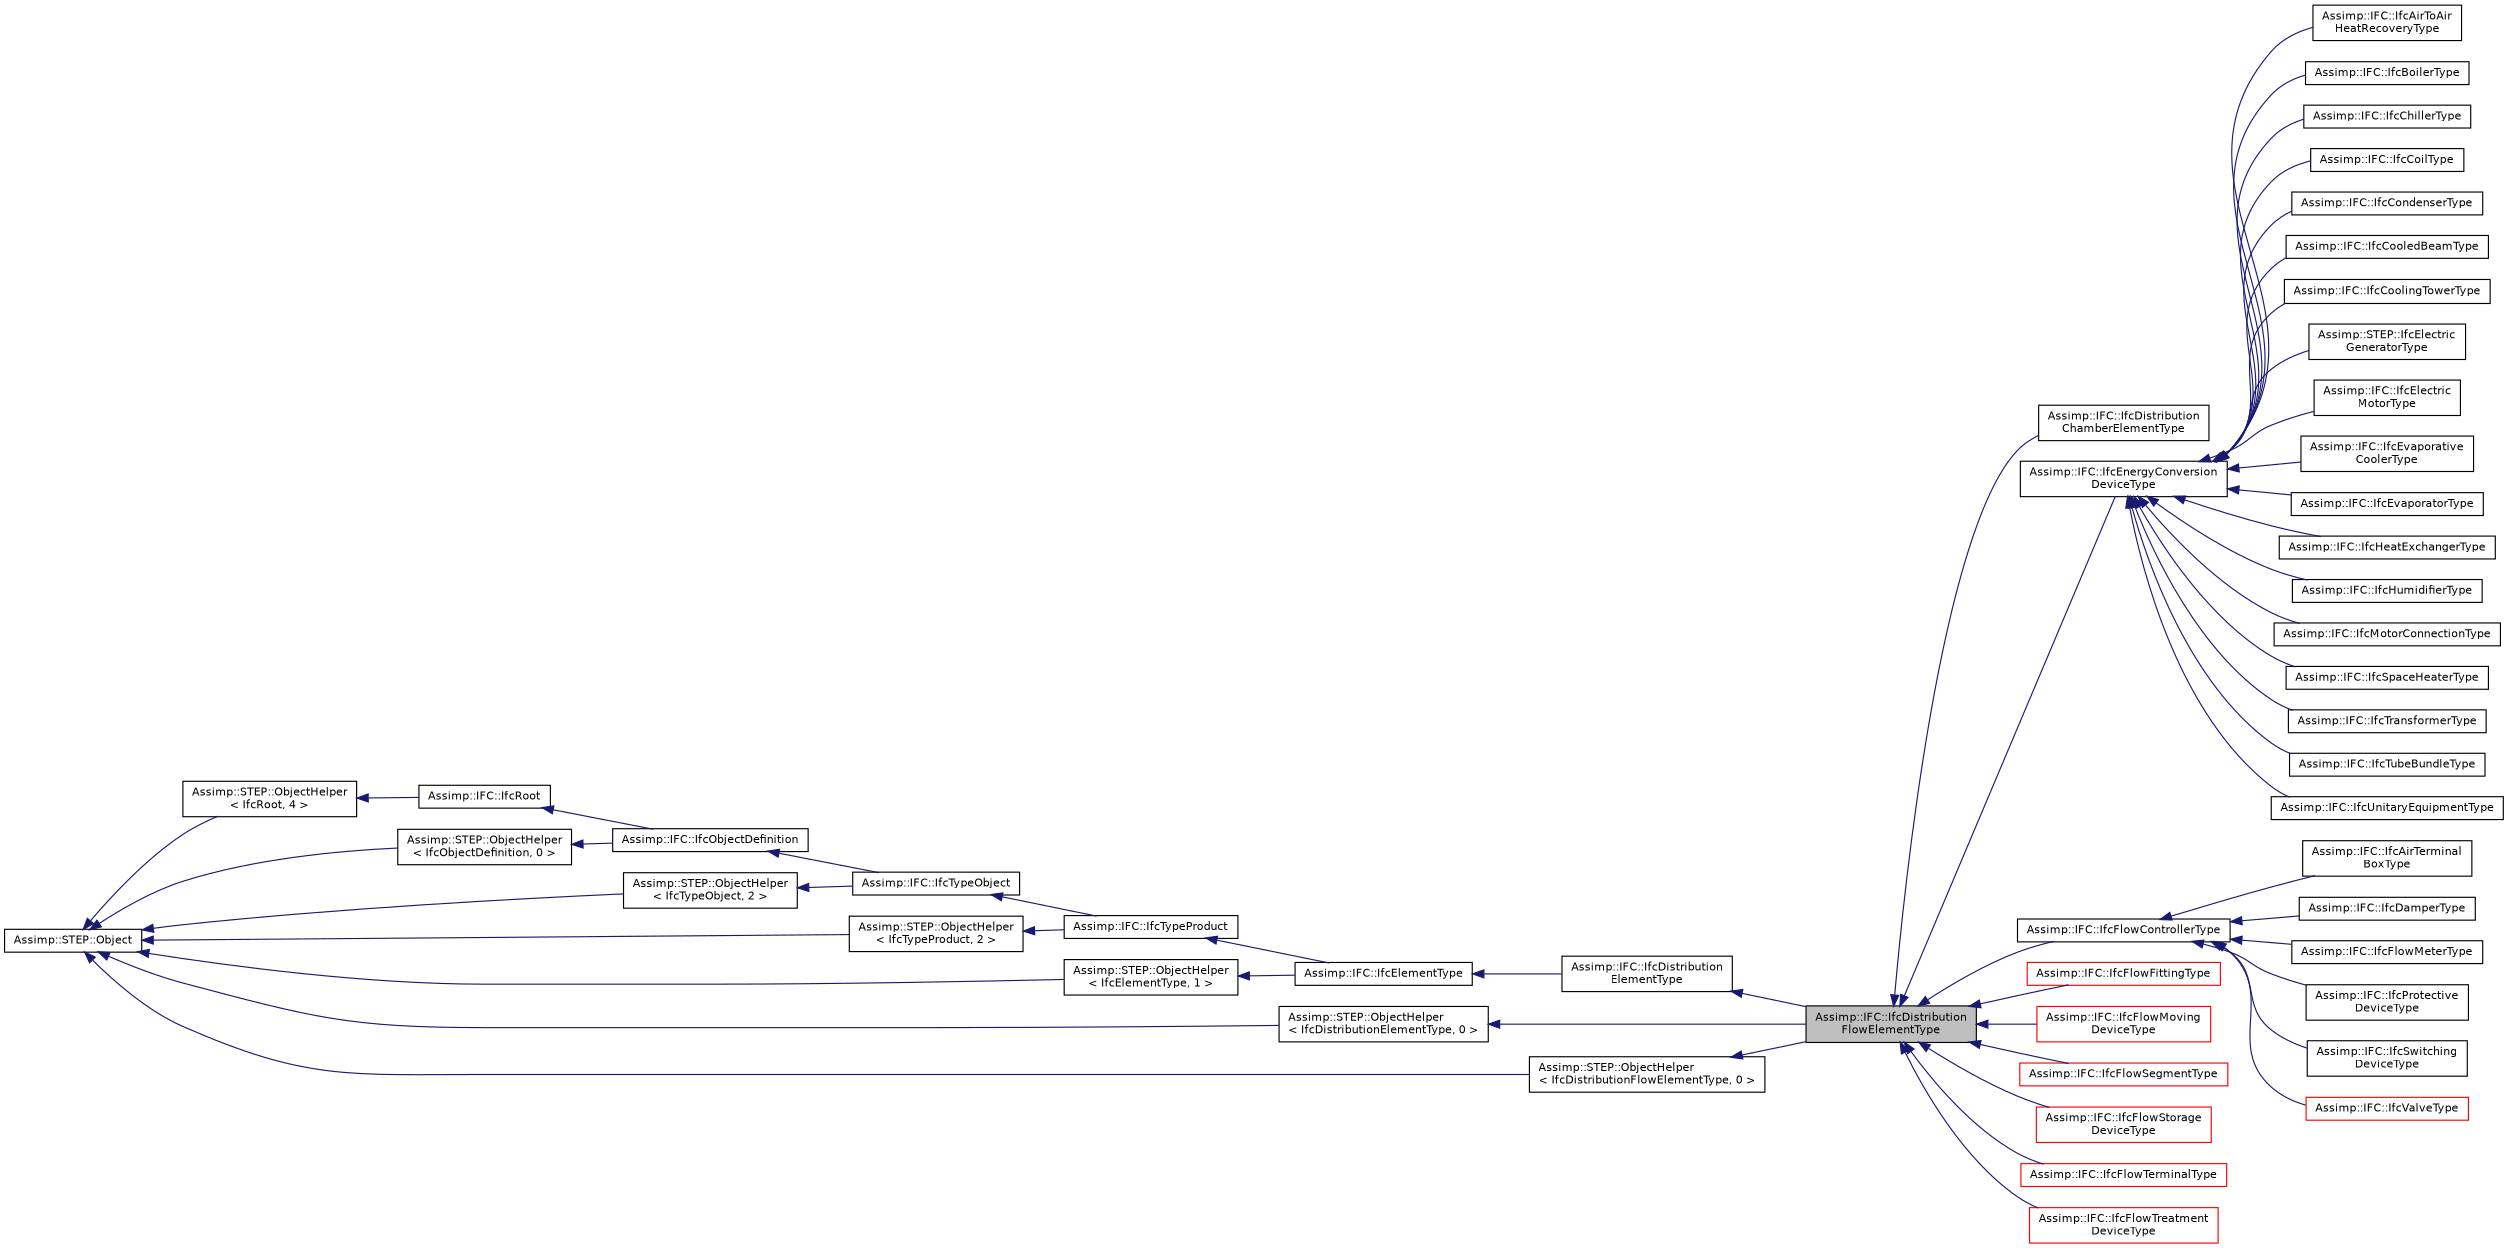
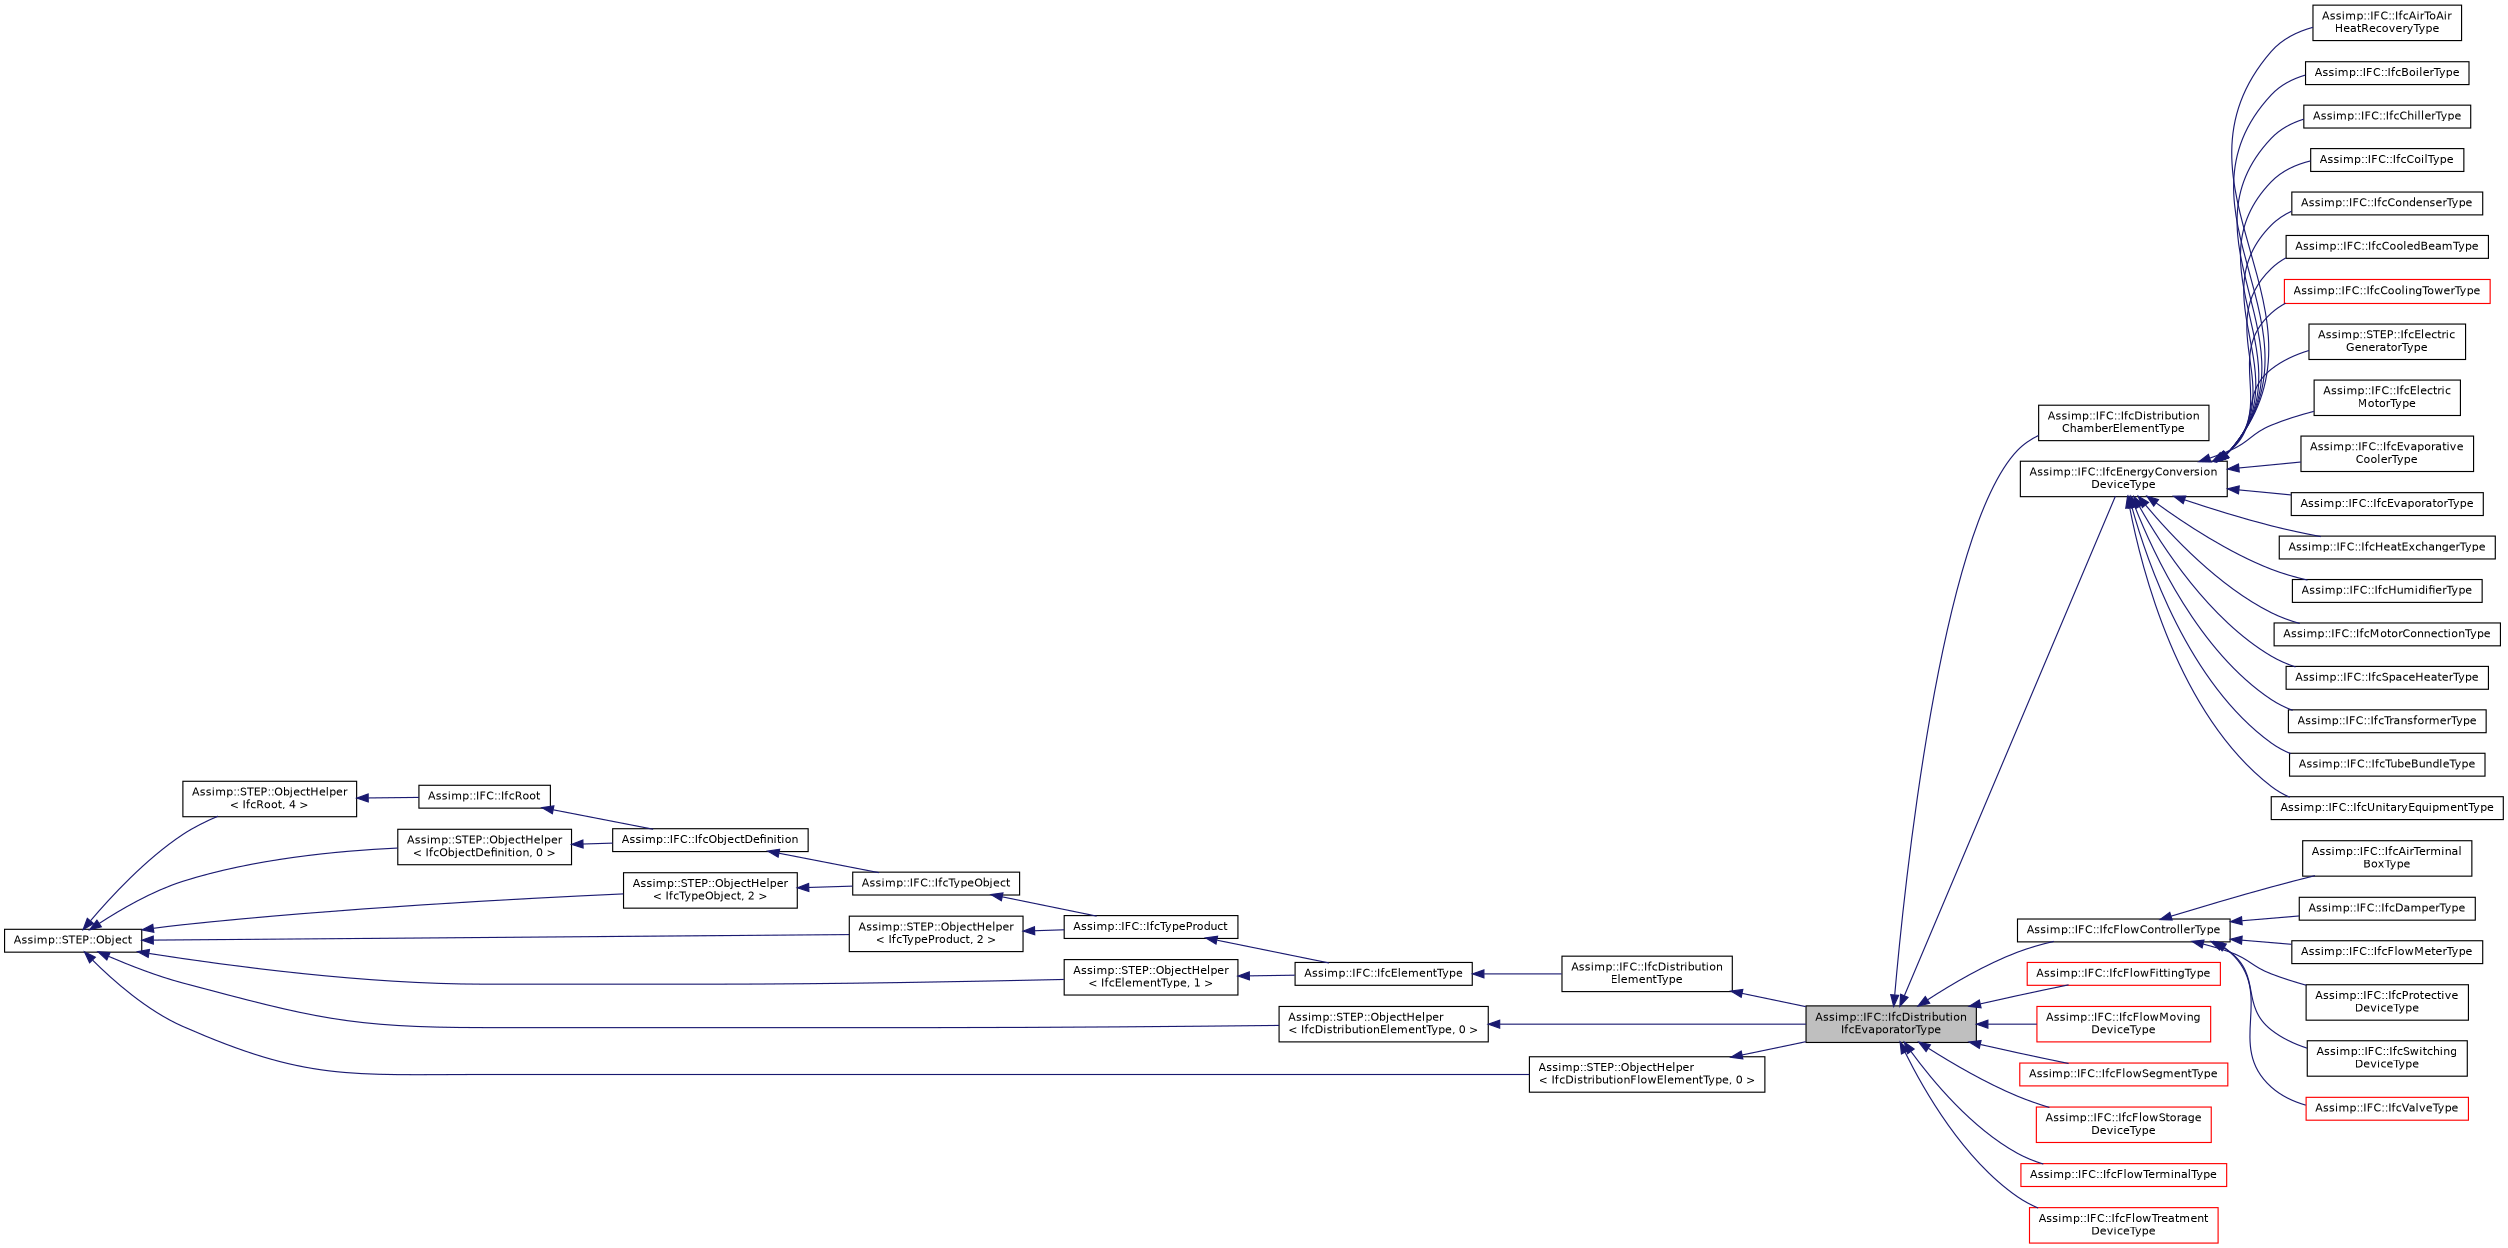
node "Assimp::IFC::IfcCoolingTowerType": color black -> red
node "Assimp::IFC::IfcDistribution FlowElementType": label "Assimp::IFC::IfcDistribution FlowElementType" -> "Assimp::IFC::IfcDistribution IfcEvaporatorType"
